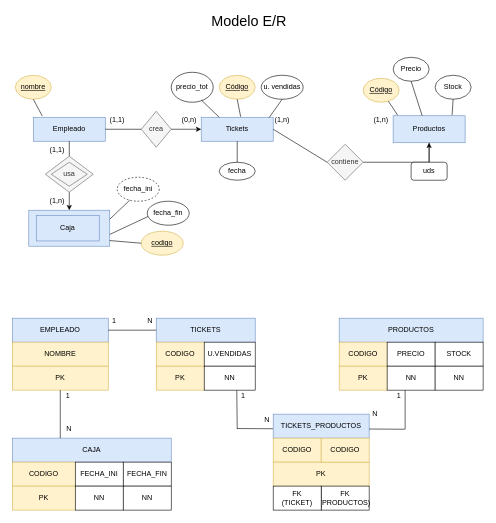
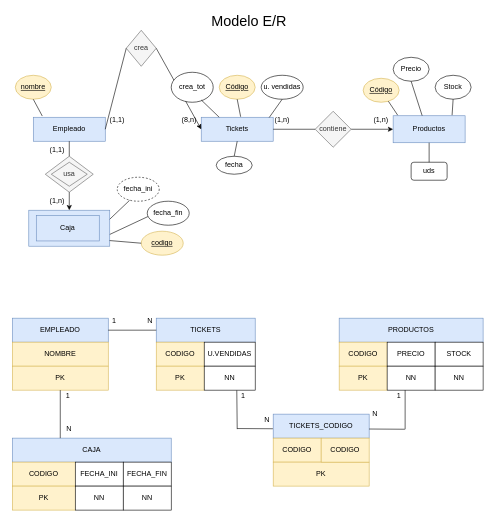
node "precio_tot": label "precio_tot" -> "crea_tot"
node "(0,n)": label "(0,n)" -> "(8,n)"
node "crea": moved (156, 129) -> (141, 48)
node "contiene": moved (345, 162) -> (333, 129)
node "fecha": moved (237, 171) -> (234, 165)
node "TICKETS_PRODUCTOS": label "TICKETS_PRODUCTOS" -> "TICKETS_CODIGO"
node "FK (TICKET)": removed
node "FK (PRODUCTOS)": removed
